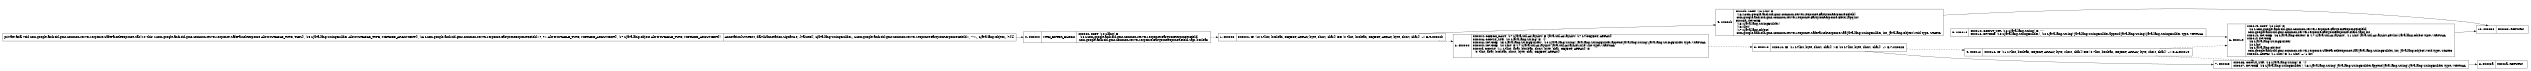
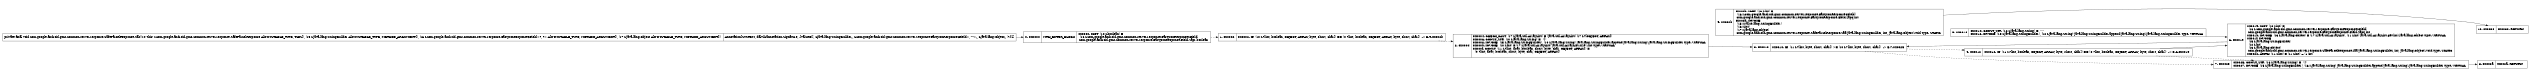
node "9: 0x002b": text "(r5 I:java.lang.StringBuilder)" -> "(r5 I:value.lang.StringBuilder)"
edge "1: 0x0002" -> "9: 0x002b": removed
edge "6: 0x0019" -> "10: 0x0030": now "6: 0x0019" -> "3: 0x0010"
node "0: 0x0000": text "0x0000: IGET  (r0 I:lang) =" -> "0x0000: IGET  (r0 I:boolean) ="
edge "2: 0x0004" -> "3: 0x0010": style dashed -> solid
edge "4: 0x0012" -> "6: 0x0019": style dashed -> solid
edge "3: 0x0010" -> "7: 0x0025": style solid -> dashed
